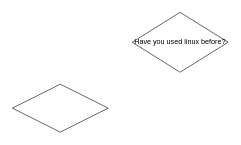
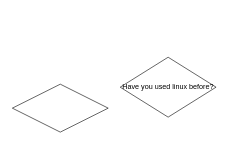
node "Have you used linux before?": moved (180, 42) -> (168, 87)
